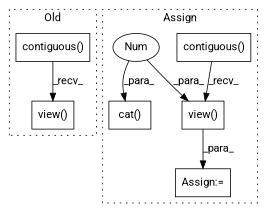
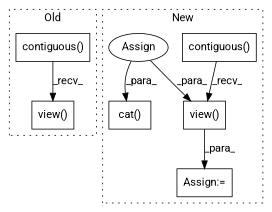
cluster "Assign": label "Assign" -> "New"
node "Num": label "Num" -> "Assign"
